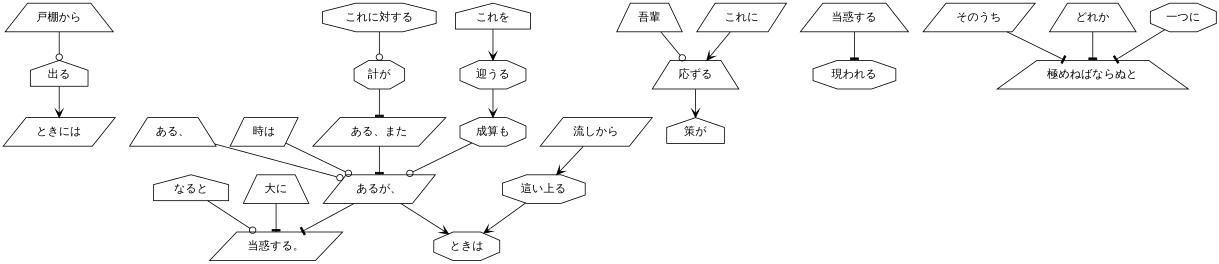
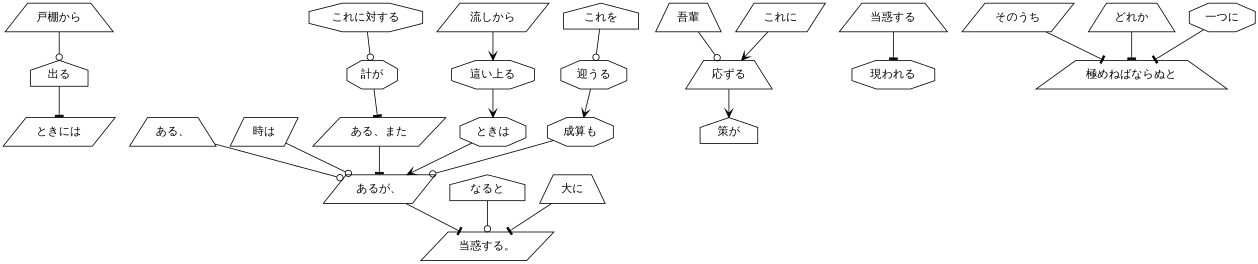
edge "これを" -> "迎うる": arrowhead vee -> odot
edge "出る" -> "ときには": arrowhead vee -> tee
edge "あるが、" -> "ときは": reversed
